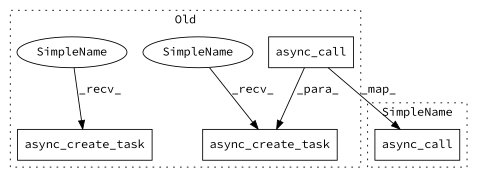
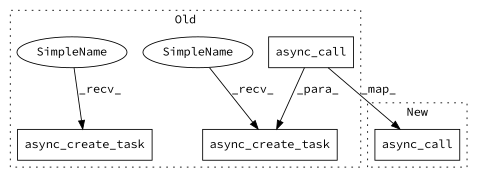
cluster "SimpleName": label "SimpleName" -> "New"
